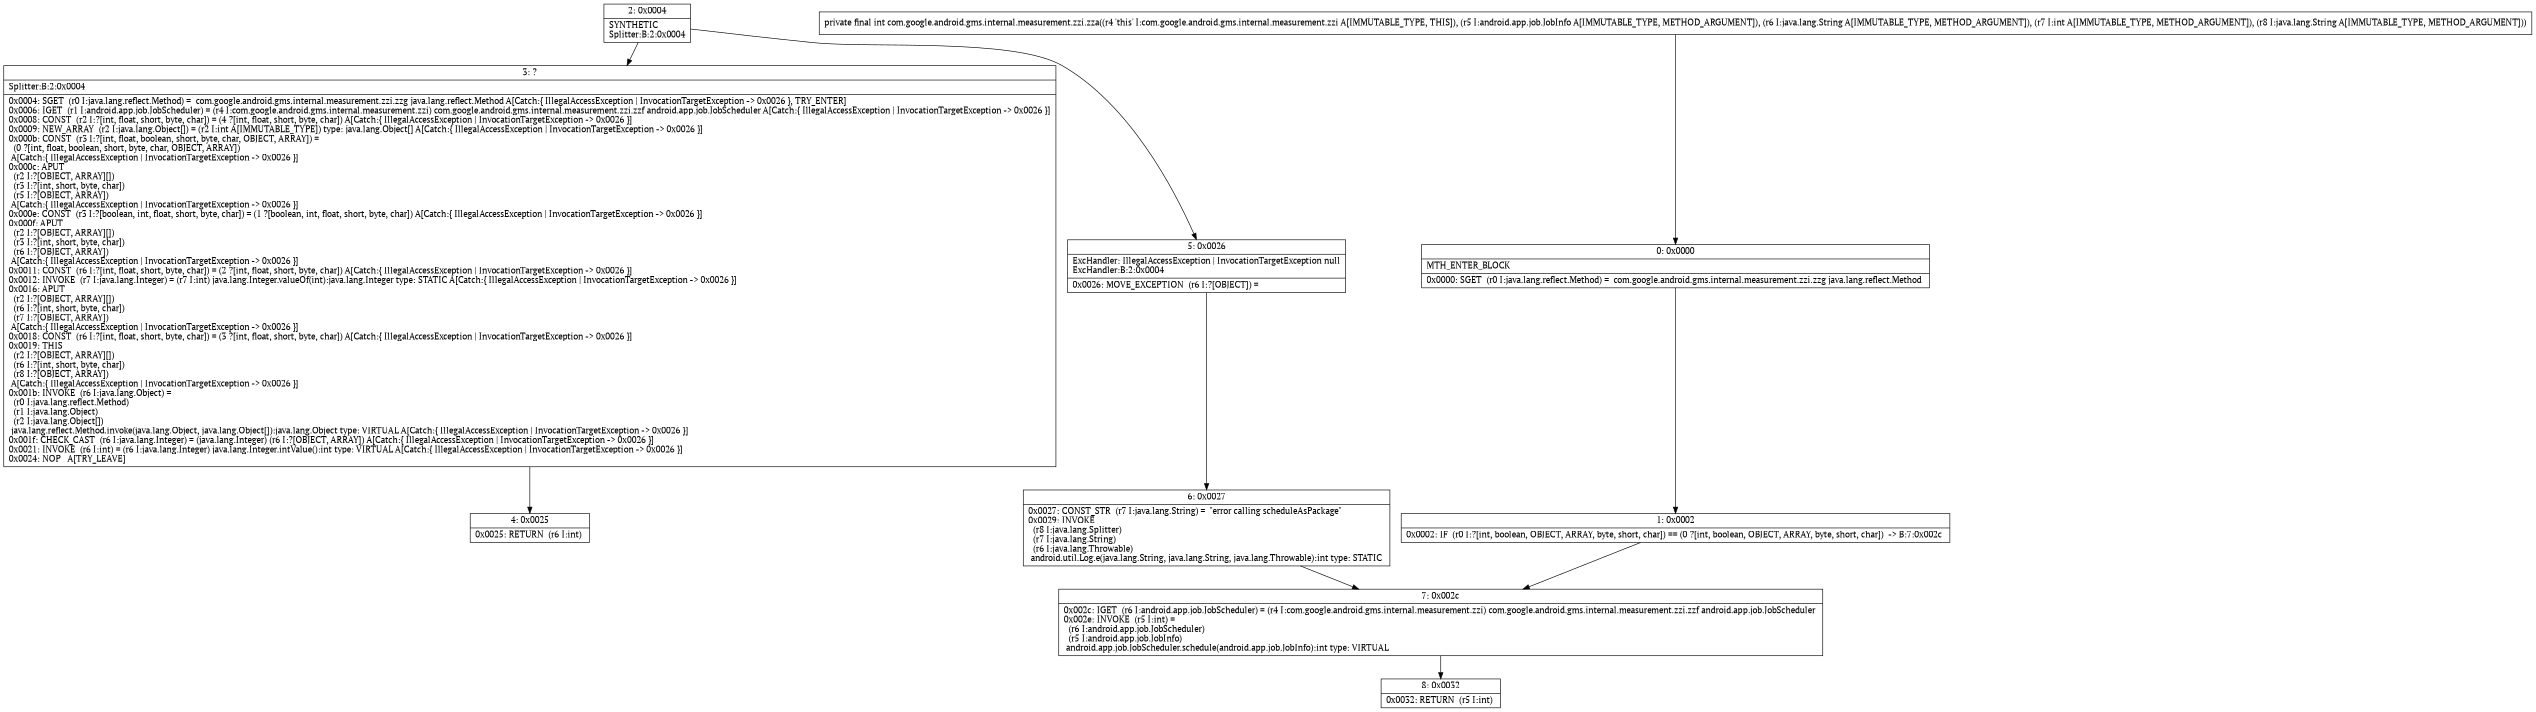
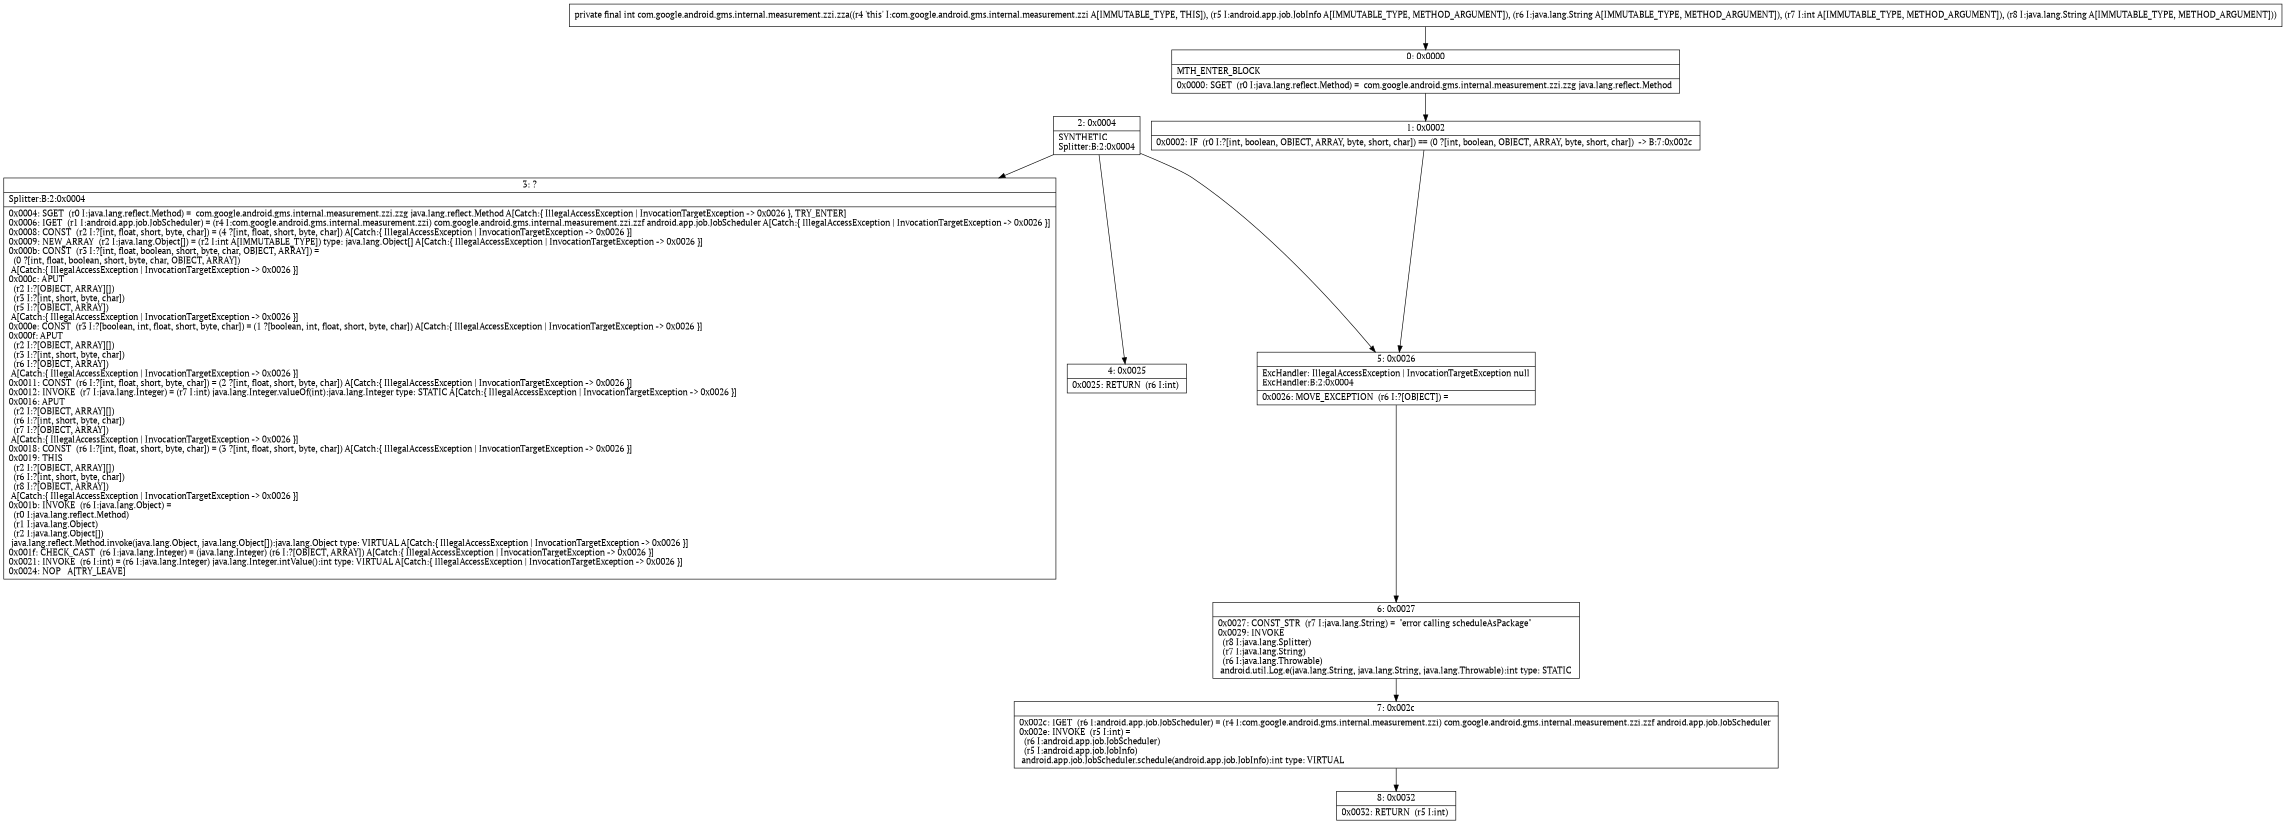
edge "3: ?" -> "4: 0x0025": now "2: 0x0004" -> "4: 0x0025"
edge "1: 0x0002" -> "7: 0x002c": now "1: 0x0002" -> "5: 0x0026"
